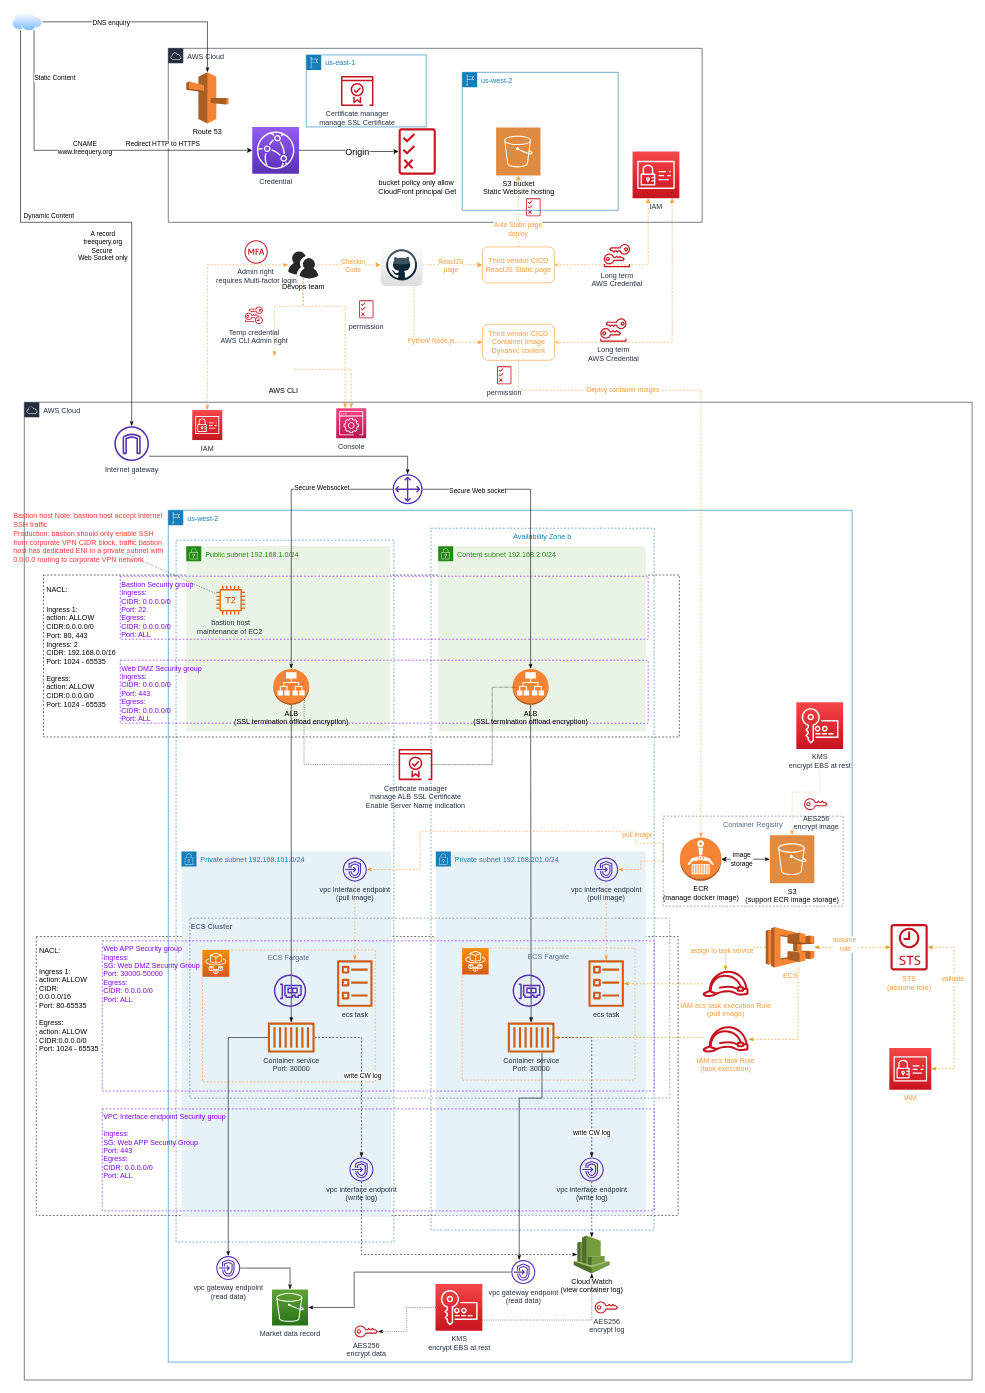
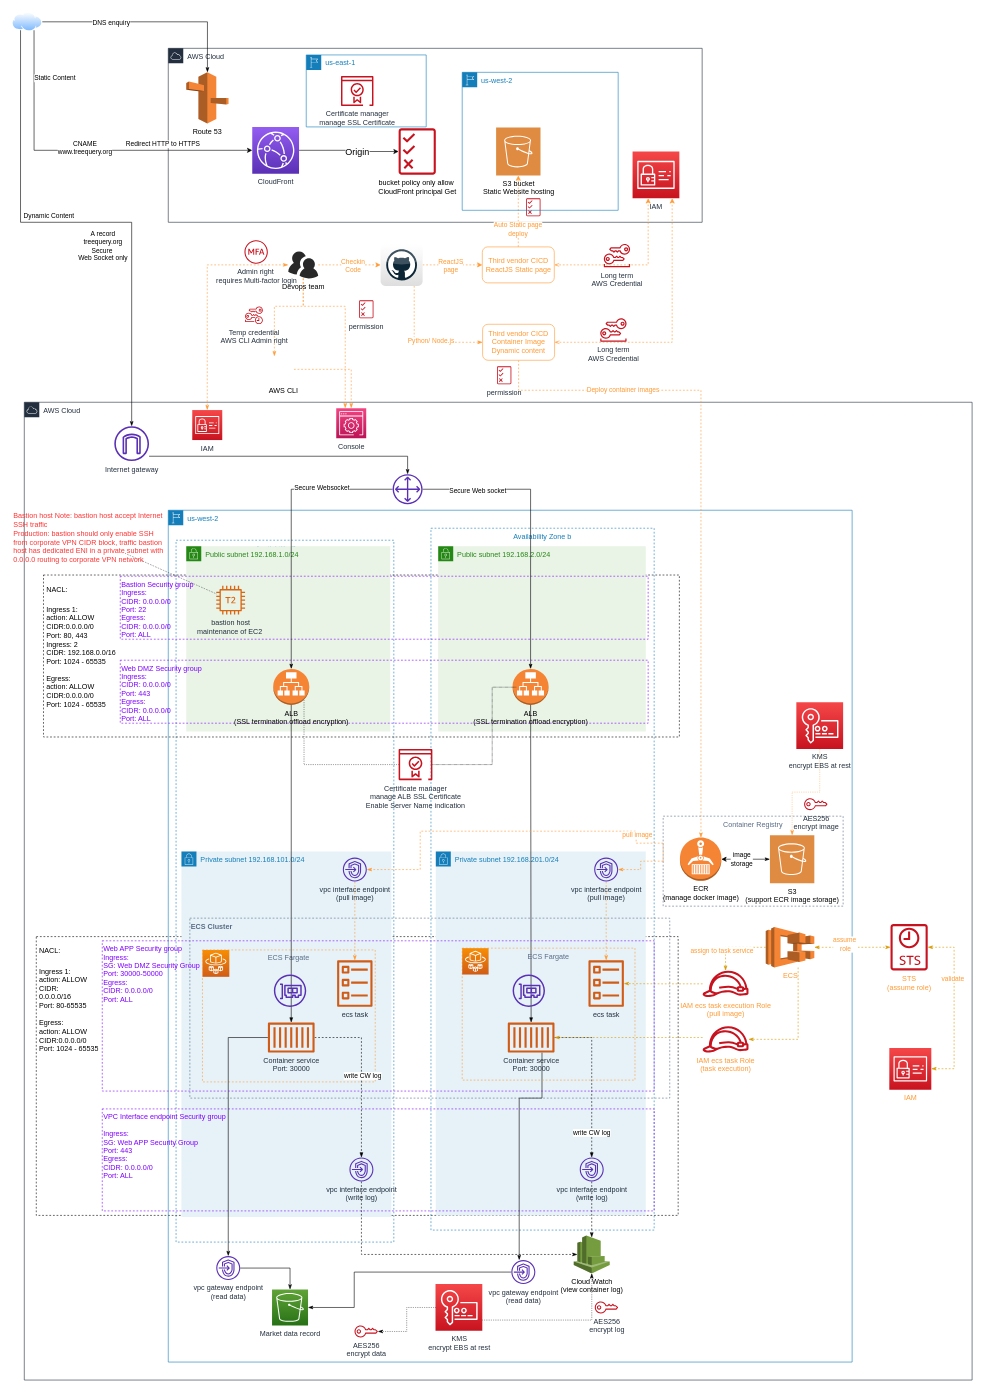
node "Credential": label "Credential" -> "CloudFront"
node "Content subnet 192.168.2.0/24": label "Content subnet 192.168.2.0/24" -> "Public subnet 192.168.2.0/24"
